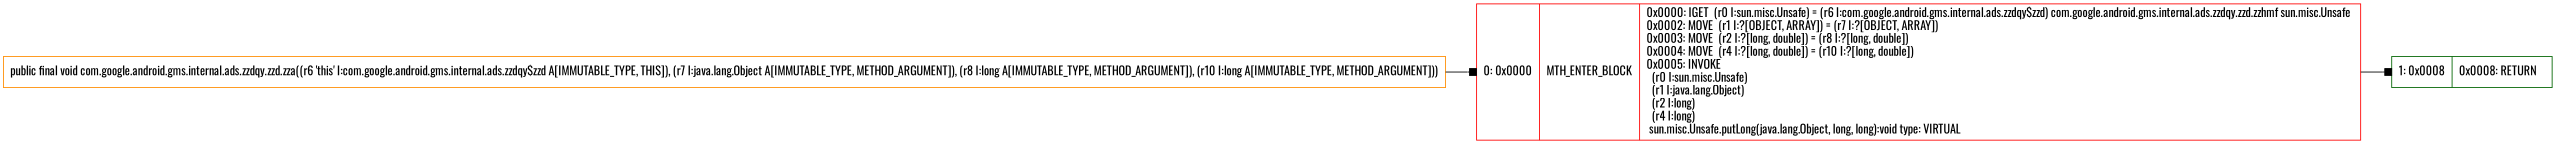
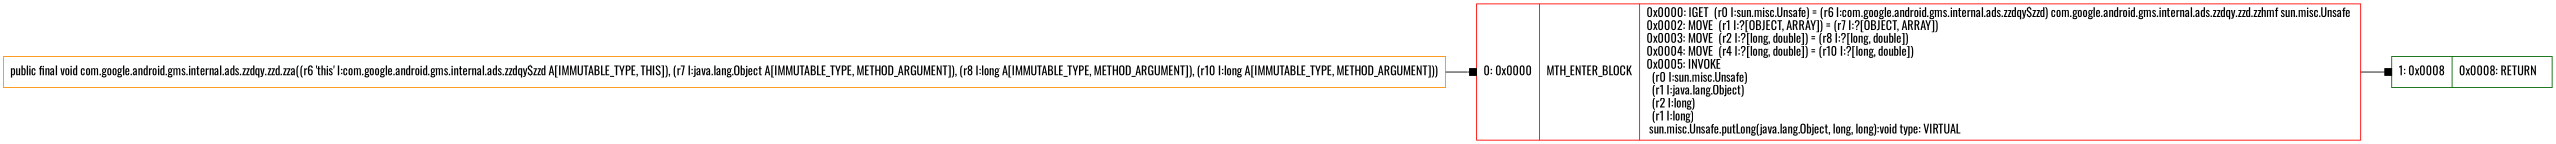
node "0: 0x0000": text "(r4 I:long)" -> "(r1 I:long)"
